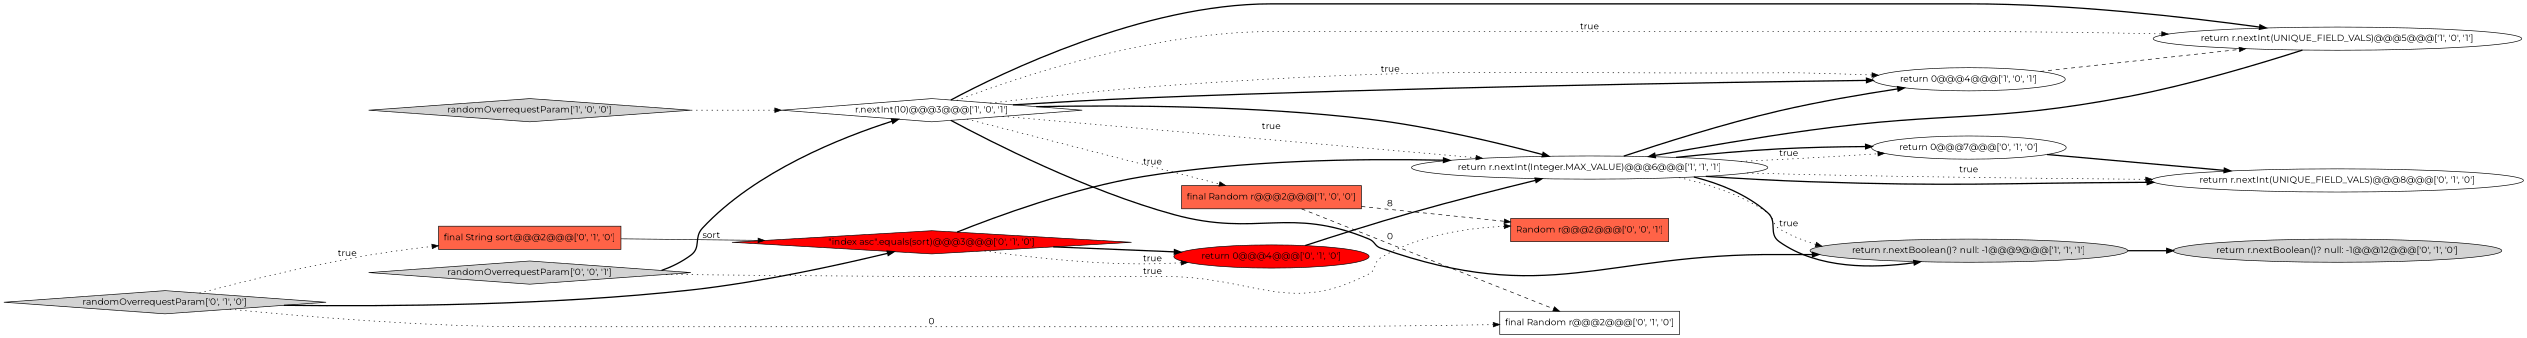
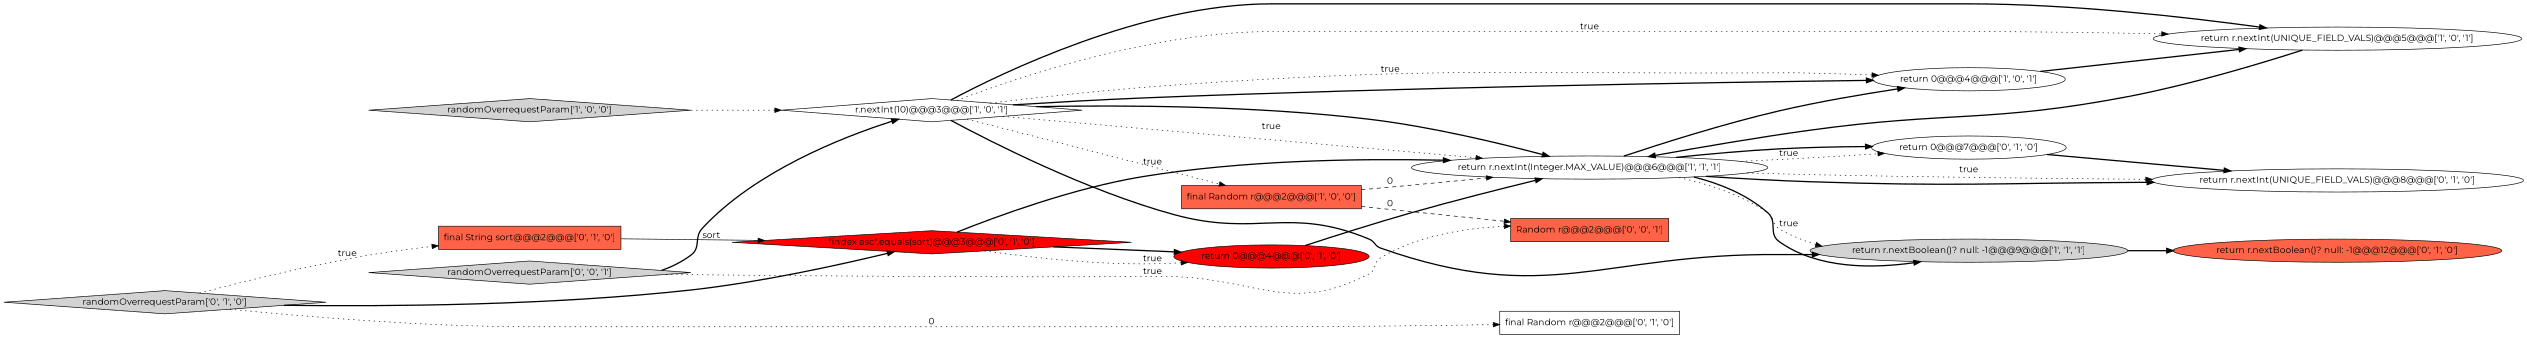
edge "return 0@@@4@@@['1', '0', '1']" -> "return r.nextInt(UNIQUE_FIELD_VALS)@@@5@@@['1', '0', '1']": style dashed -> bold
edge "final Random r@@@2@@@['1', '0', '0']" -> "Random r@@@2@@@['0', '0', '1']": label "8" -> "0"
node "return r.nextBoolean()? null: -1@@@12@@@['0', '1', '0']": fillcolor lightgray -> tomato
edge "final Random r@@@2@@@['1', '0', '0']" -> "final Random r@@@2@@@['0', '1', '0']": now "final Random r@@@2@@@['1', '0', '0']" -> "return r.nextInt(Integer.MAX_VALUE)@@@6@@@['1', '1', '1']"
